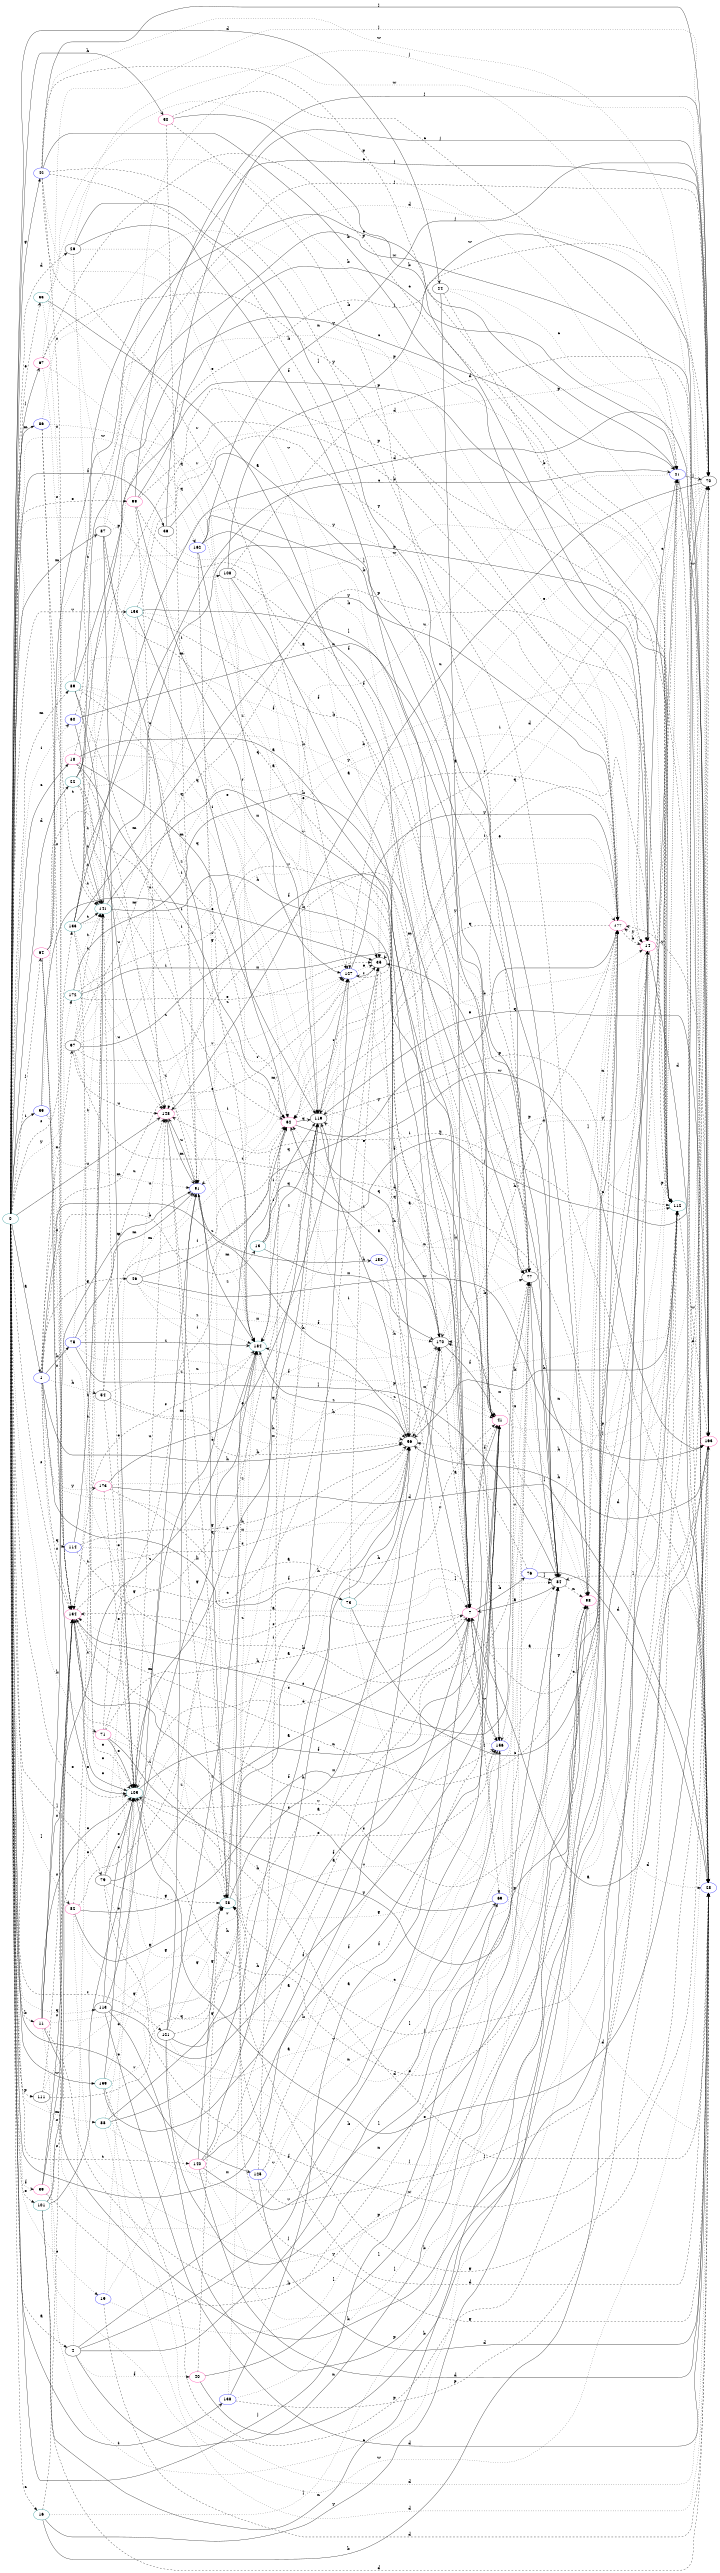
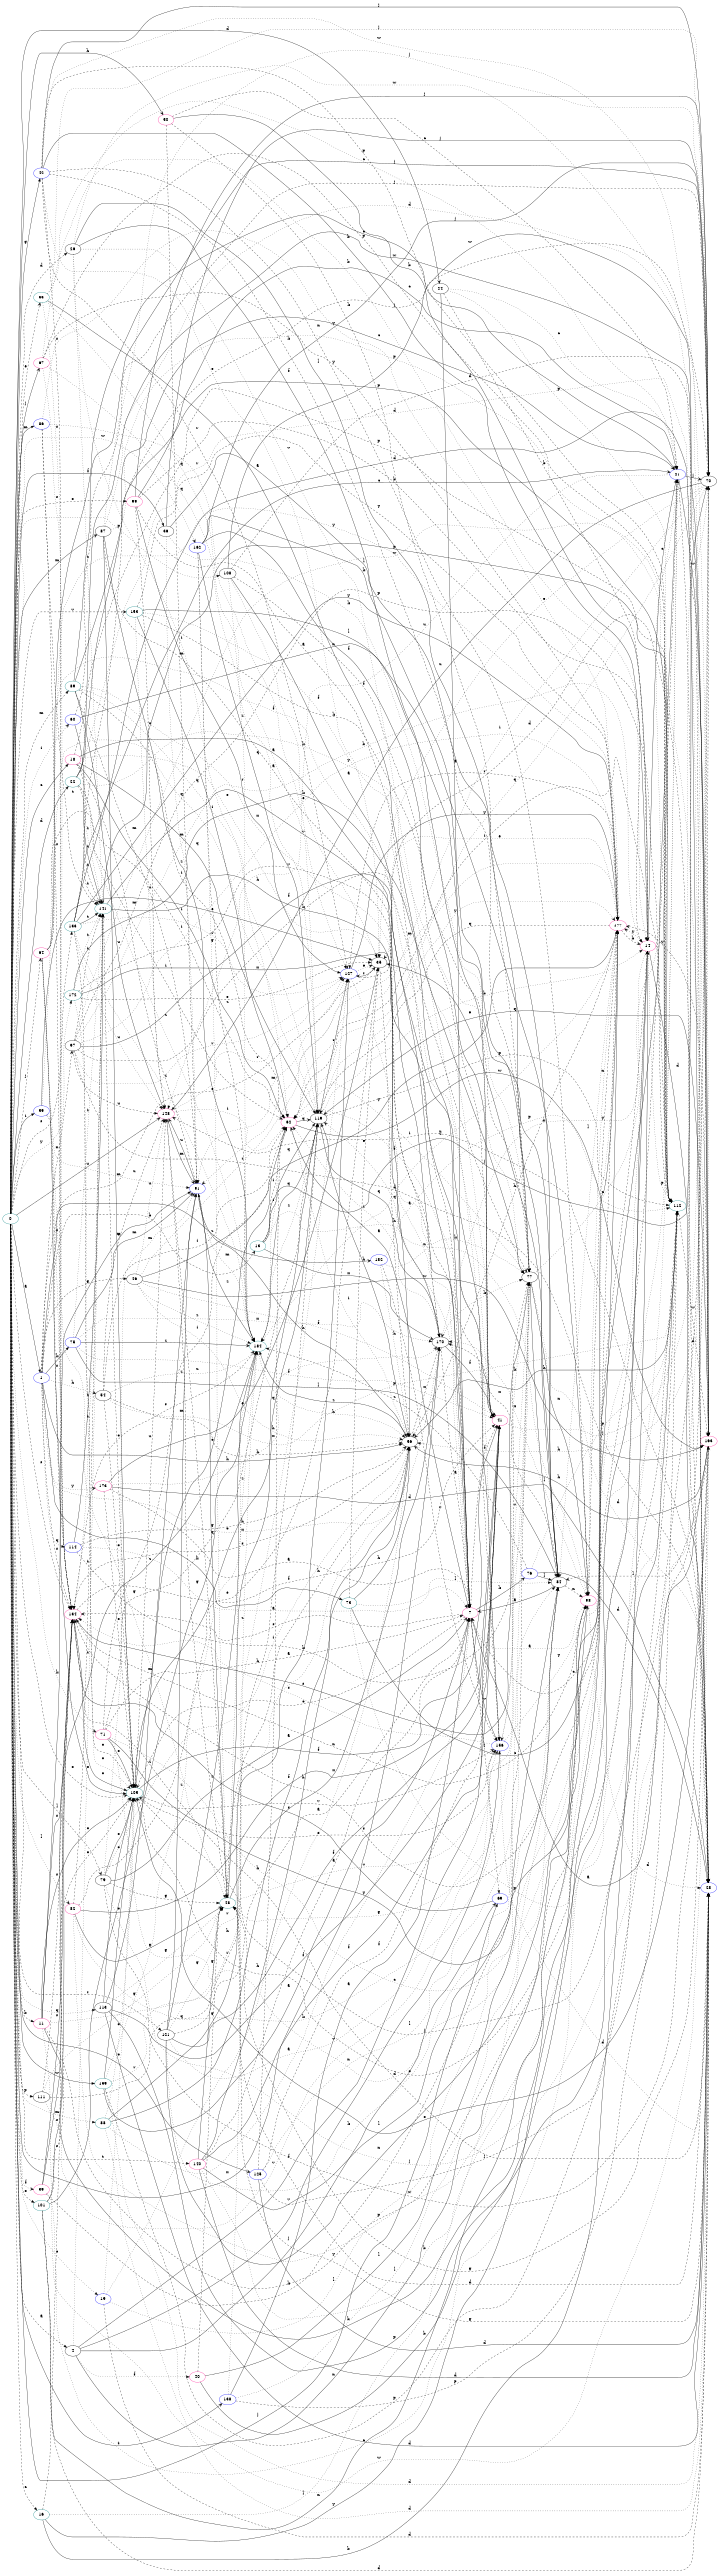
edge "82" -> "35": label "c" -> "e"
